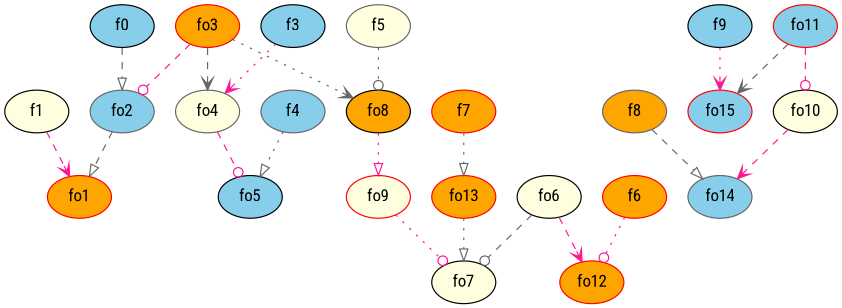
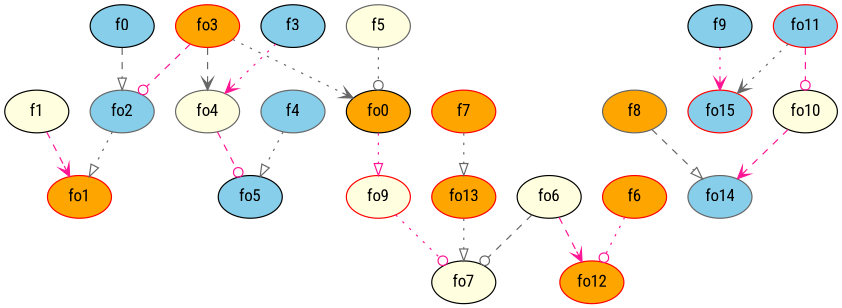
edge "fo11" -> "fo15": style dashed -> dotted
node "fo8": label "fo8" -> "fo0"
edge "fo2" -> "fo1": style dashed -> dotted
